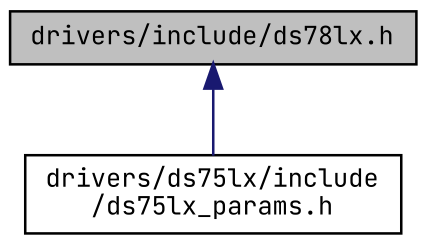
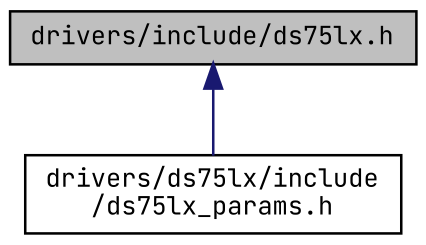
node "drivers/include/ds78lx.h": label "drivers/include/ds78lx.h" -> "drivers/include/ds75lx.h"
